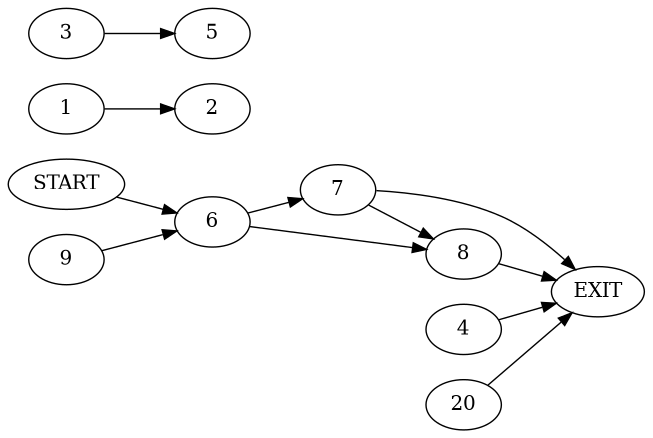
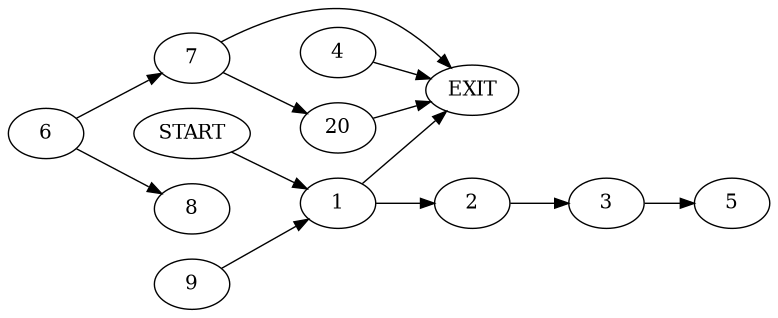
edge "START" -> "6": now "START" -> "1"
edge "2" -> "3": added
edge "7" -> "8": now "7" -> "20"
edge "9" -> "6": now "9" -> "1"
edge "8" -> "EXIT": now "1" -> "EXIT"
